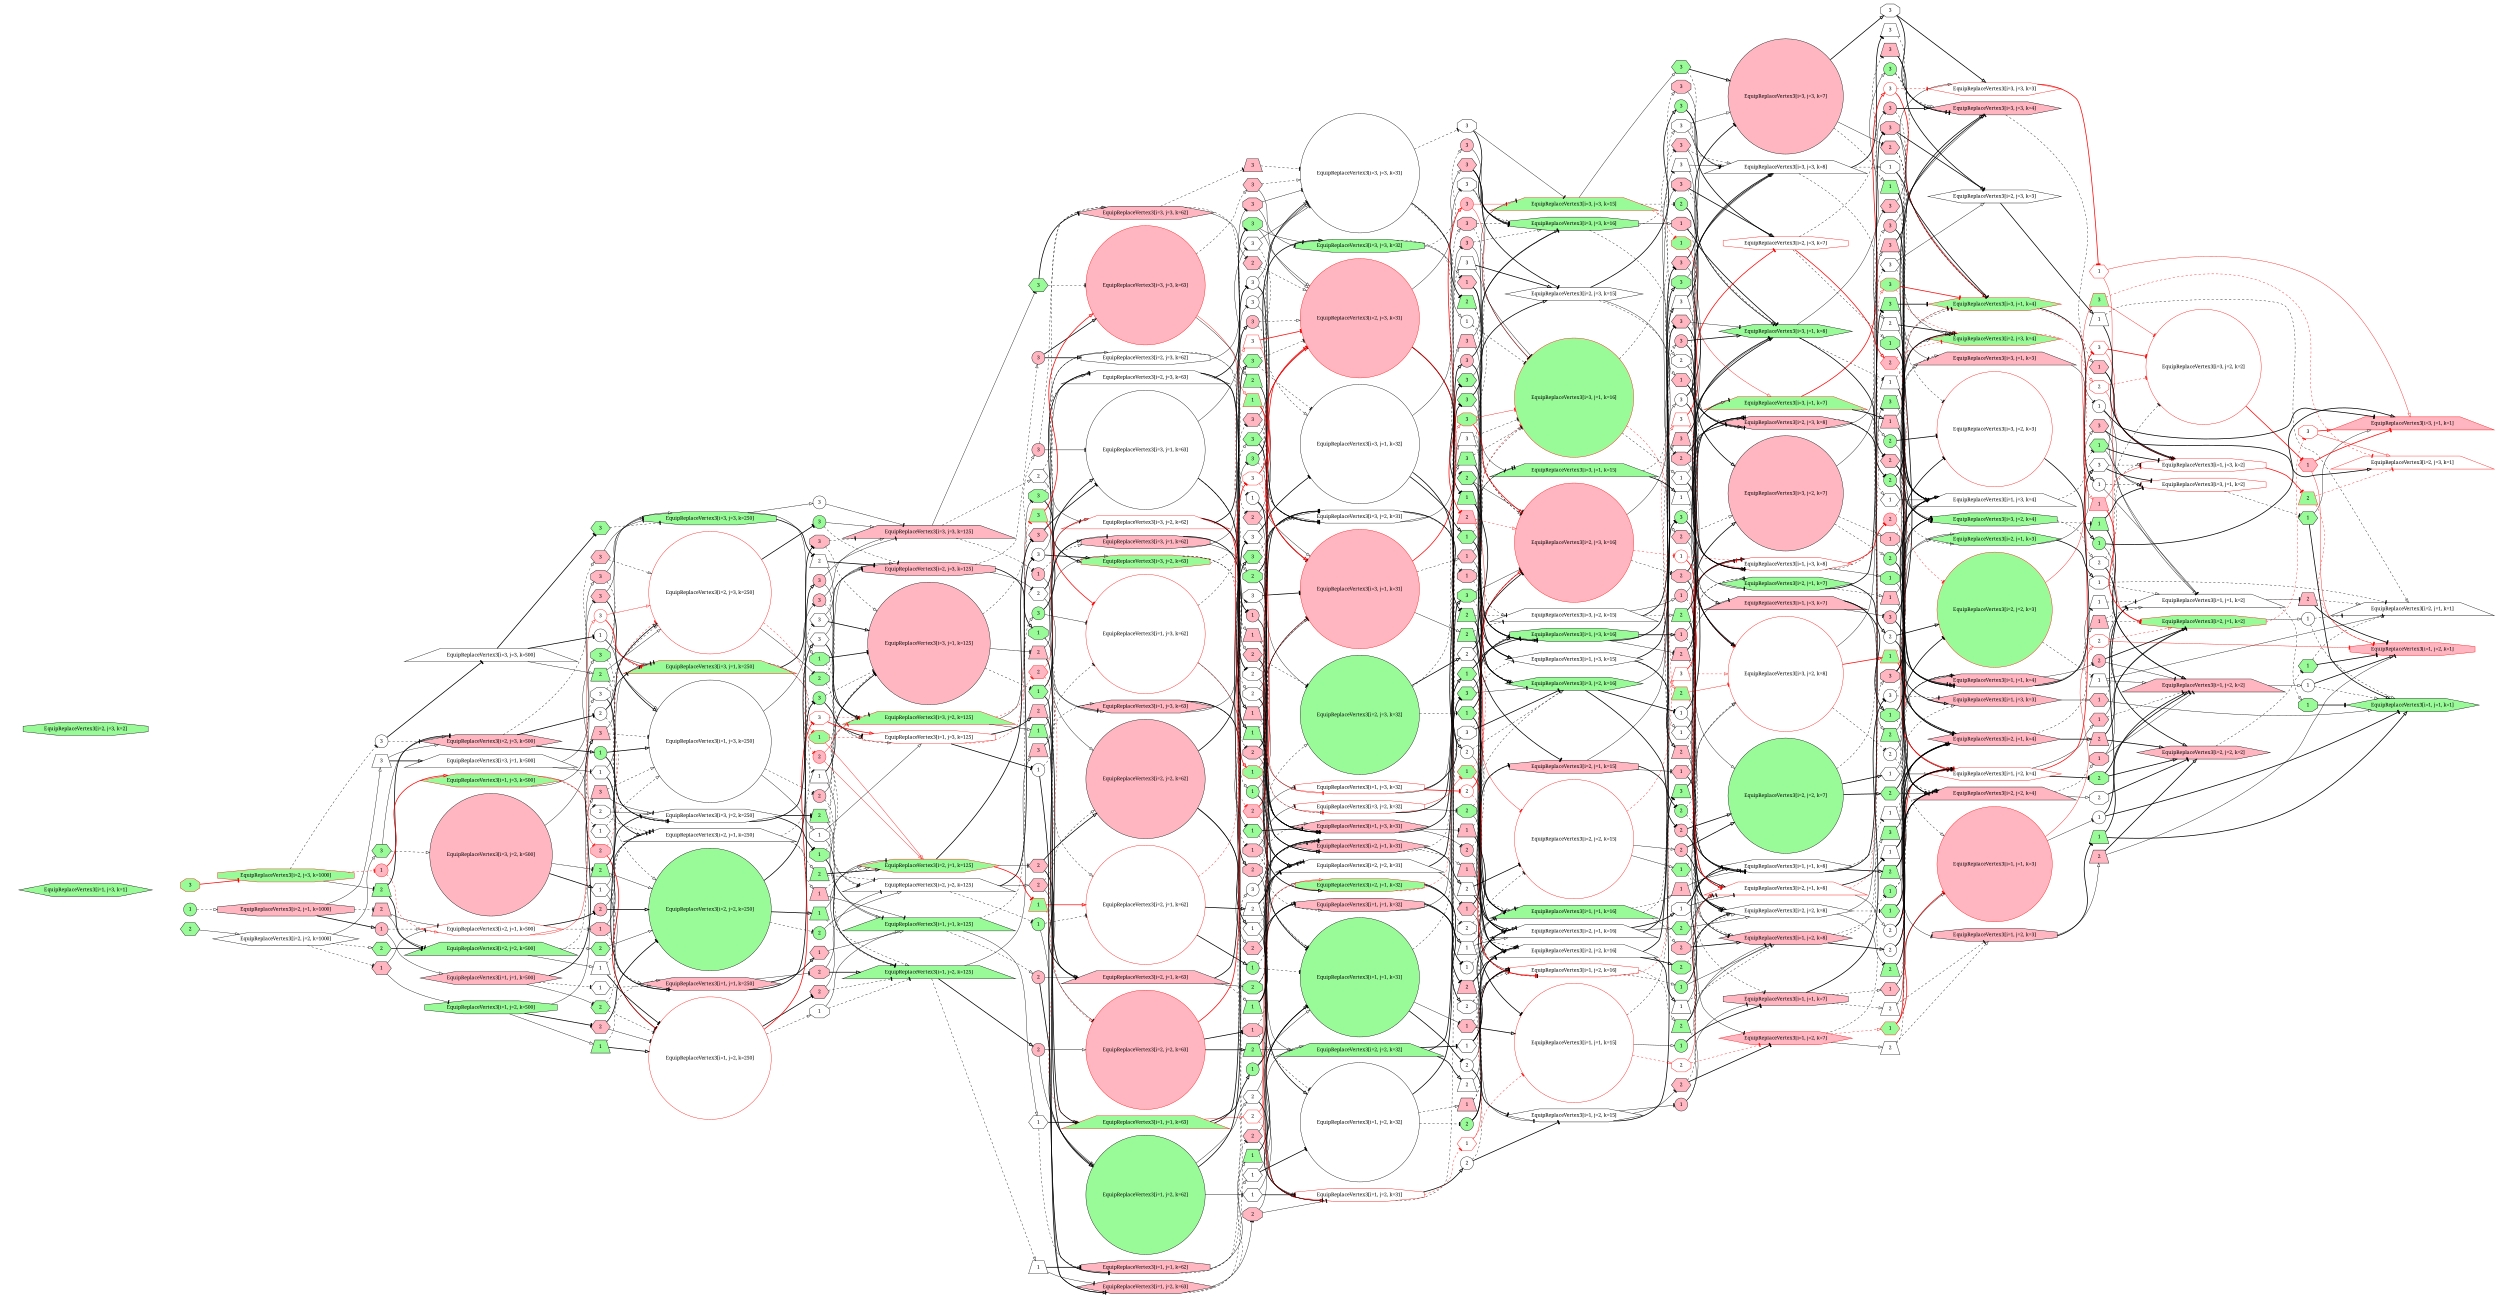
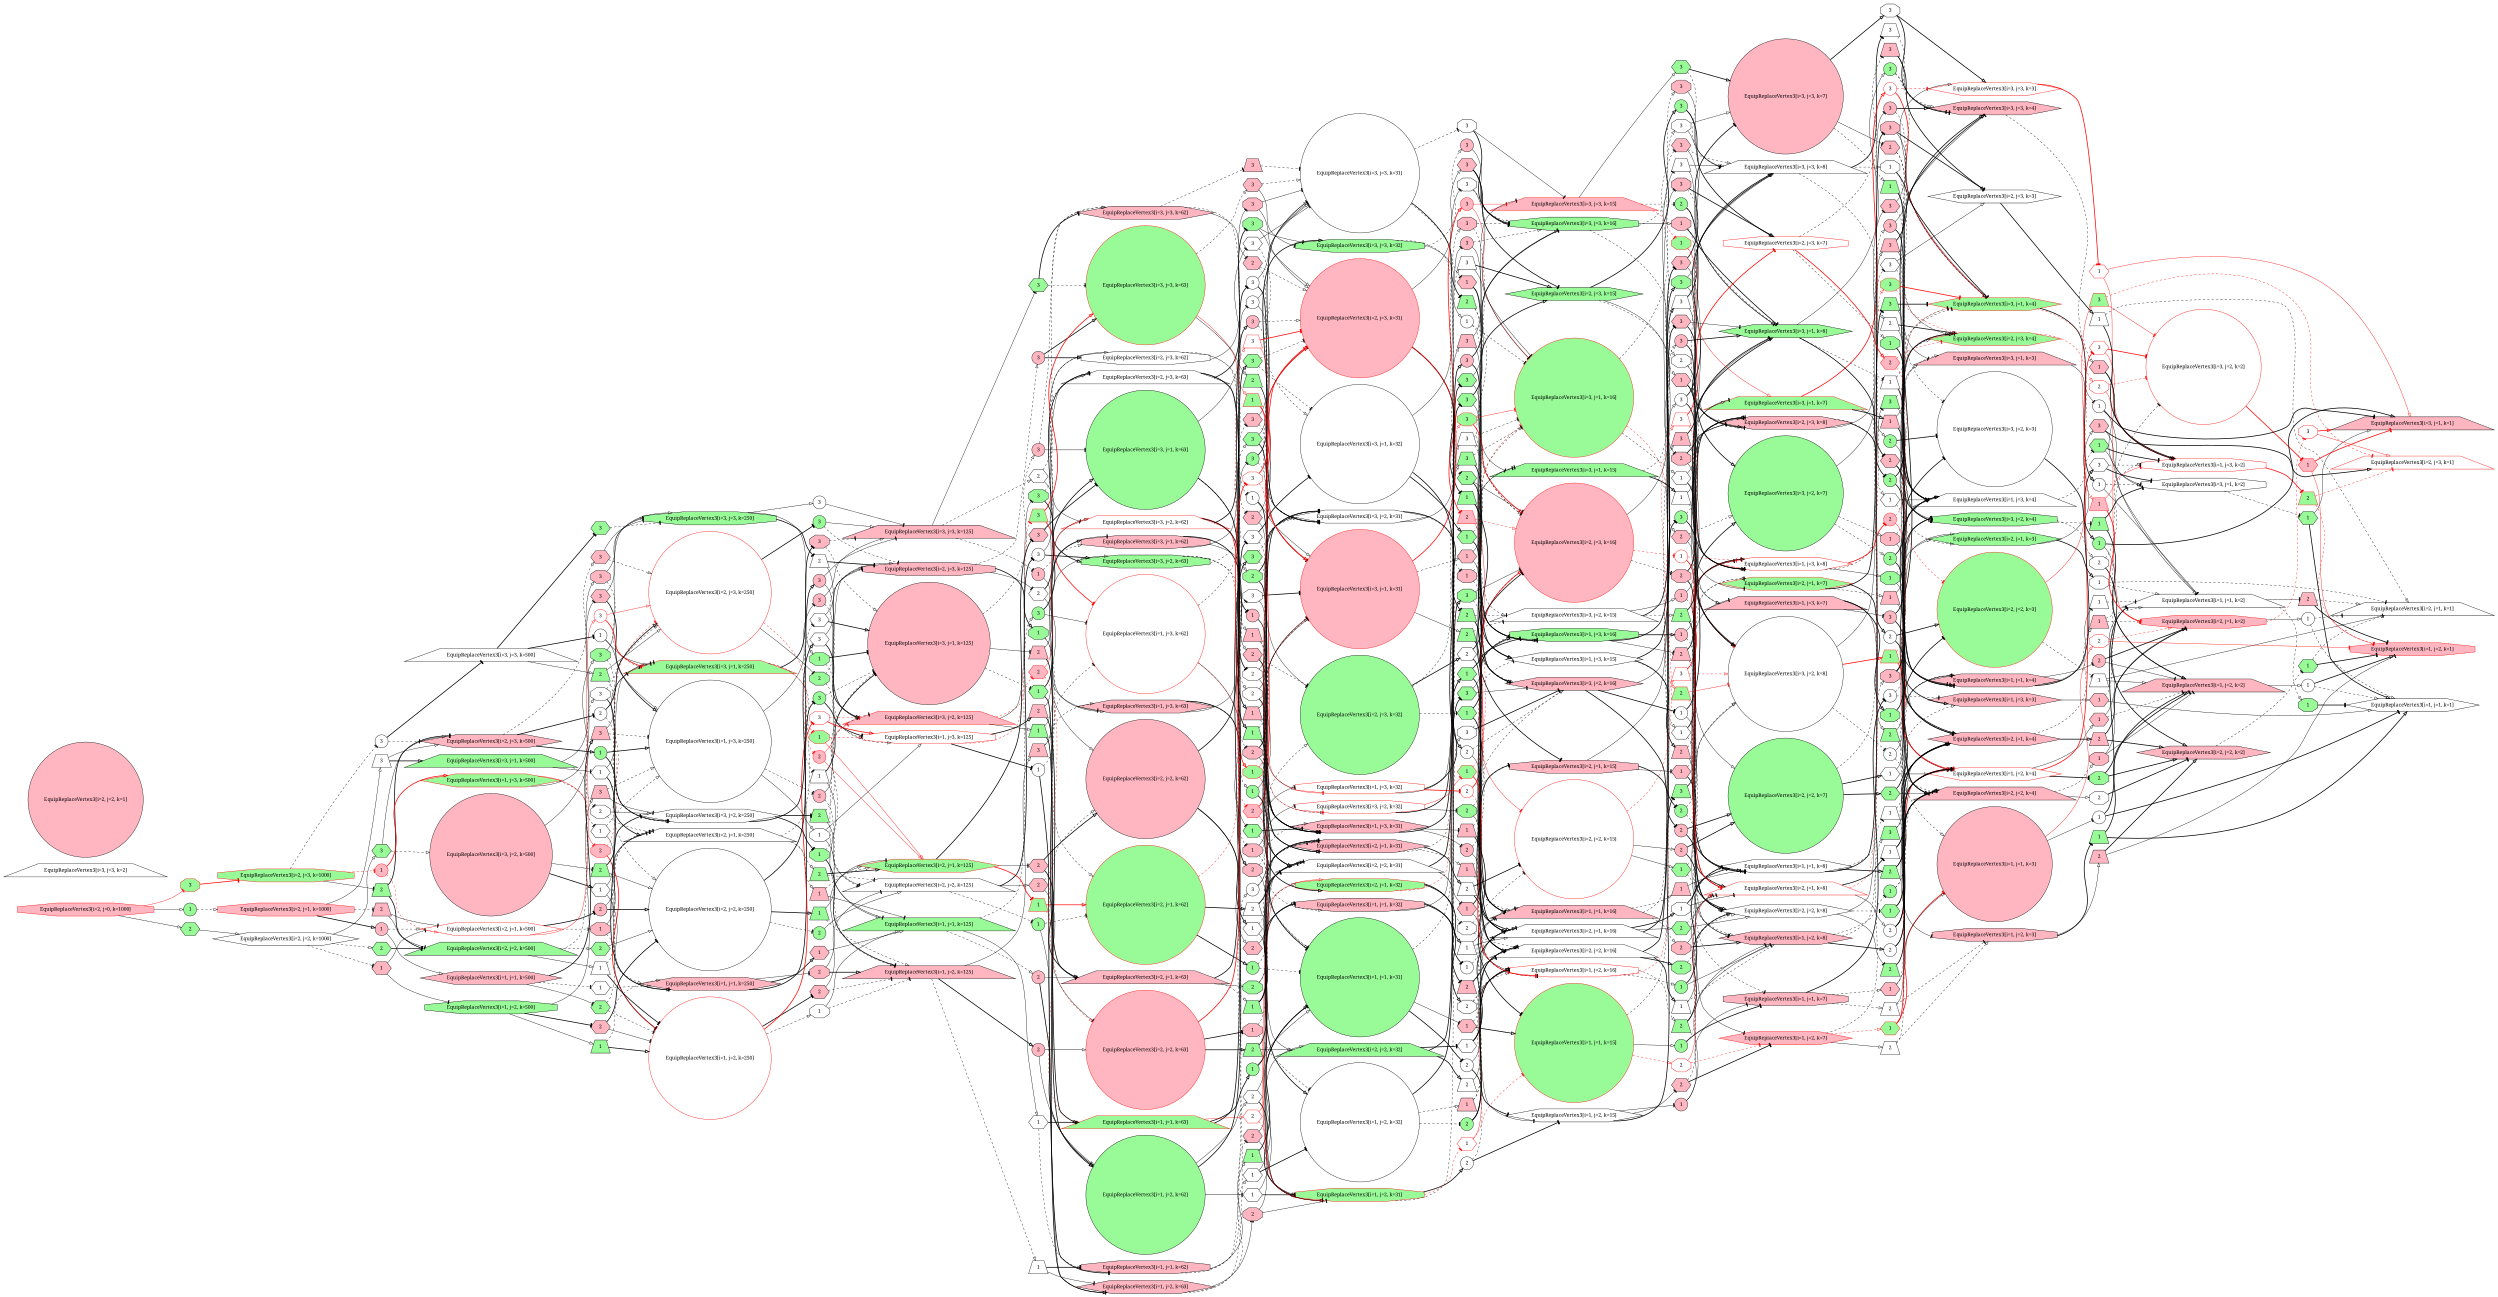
node "EquipReplaceVertex3[i=3, j=3, k=15]": fillcolor palegreen -> lightpink
node "EquipReplaceVertex3[i=3, j=3, k=63]": fillcolor lightpink -> palegreen
node "EquipReplaceVertex3[i=2, j=3, k=15]": fillcolor white -> palegreen
node "EquipReplaceVertex3[i=3, j=1, k=1]": color red -> black
node "EquipReplaceVertex3[i=3, j=2, k=3]": color red -> black
node "EquipReplaceVertex3[i=3, j=1, k=63]": fillcolor white -> palegreen
node "EquipReplaceVertex3[i=3, j=1, k=2]": color red -> black
node "EquipReplaceVertex3[i=3, j=2, k=7]": fillcolor lightpink -> palegreen
node "EquipReplaceVertex3[i=3, j=2, k=63]": color red -> black
node "EquipReplaceVertex3[i=2, j=1, k=7]": color black -> red
node "EquipReplaceVertex3[i=2, j=1, k=2]": fillcolor palegreen -> lightpink
node "EquipReplaceVertex3[i=3, j=2, k=8]": color red -> black
node "EquipReplaceVertex3[i=3, j=2, k=16]": fillcolor palegreen -> lightpink
node "EquipReplaceVertex3[i=1, j=1, k=1]": fillcolor palegreen -> white
node "EquipReplaceVertex3[i=3, j=2, k=125]": fillcolor palegreen -> lightpink
node "EquipReplaceVertex3[i=2, j=3, k=2]": removed
node "EquipReplaceVertex3[i=3, j=1, k=500]": fillcolor white -> palegreen
node "EquipReplaceVertex3[i=2, j=2, k=1]": added
node "EquipReplaceVertex3[i=1, j=1, k=3]": color red -> black
node "EquipReplaceVertex3[i=3, j=3, k=2]": added
node "EquipReplaceVertex3[i=1, j=3, k=1]": removed
node "EquipReplaceVertex3[i=2, j=1, k=62]": fillcolor white -> palegreen
node "EquipReplaceVertex3[i=2, j=0, k=1000]": added
node "EquipReplaceVertex3[i=2, j=1, k=1000]": color black -> red
node "EquipReplaceVertex3[i=2, j=2, k=250]": fillcolor palegreen -> white
node "EquipReplaceVertex3[i=1, j=1, k=16]": fillcolor palegreen -> lightpink
node "EquipReplaceVertex3[i=1, j=2, k=125]": fillcolor palegreen -> lightpink
node "EquipReplaceVertex3[i=1, j=1, k=15]": fillcolor white -> palegreen
node "EquipReplaceVertex3[i=1, j=2, k=31]": fillcolor white -> palegreen
